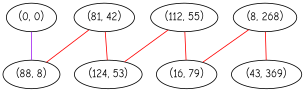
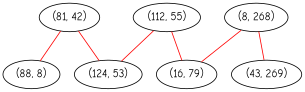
node "(0, 0)": removed
node "(43, 369)": label "(43, 369)" -> "(43, 269)"
